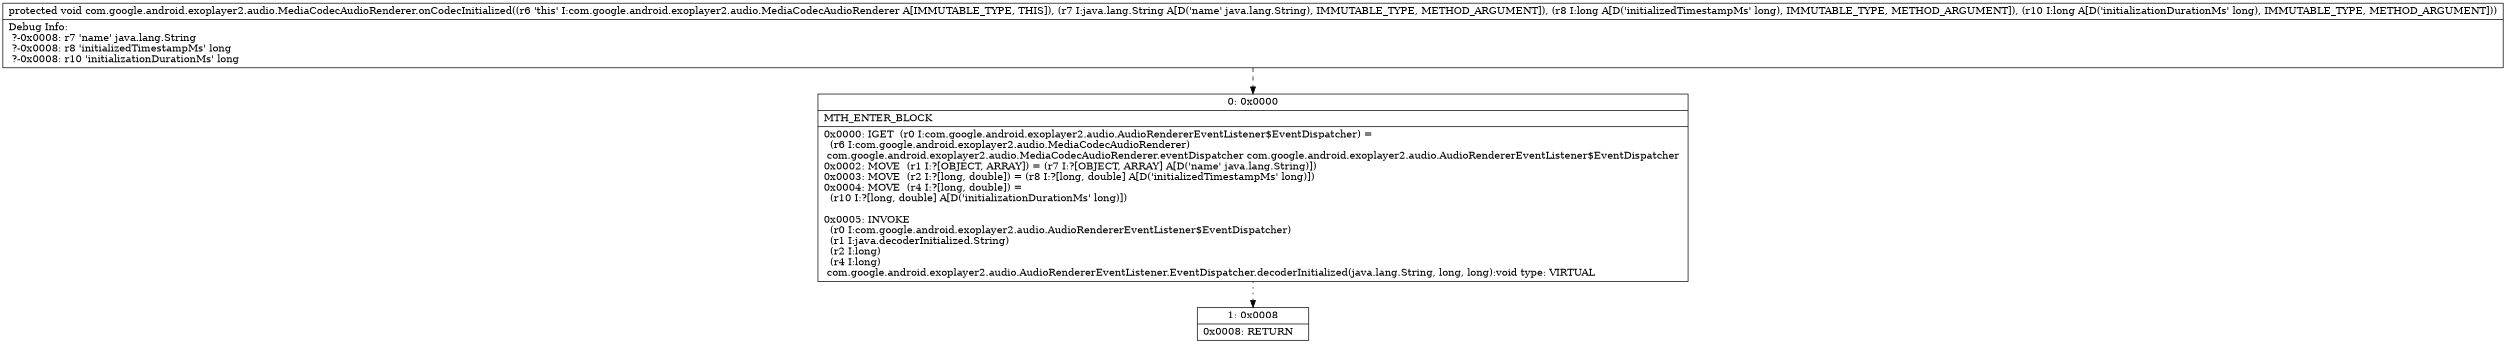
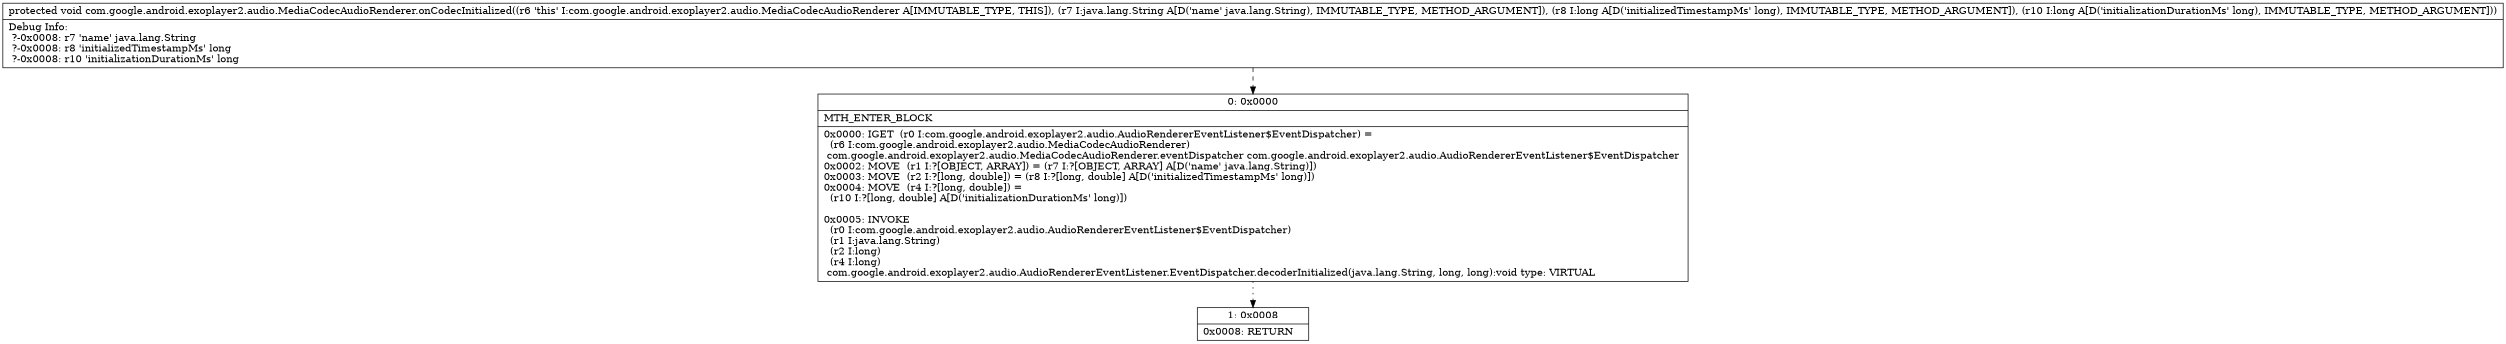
node "0: 0x0000": text "(r1 I:java.decoderInitialized.String)" -> "(r1 I:java.lang.String)"
